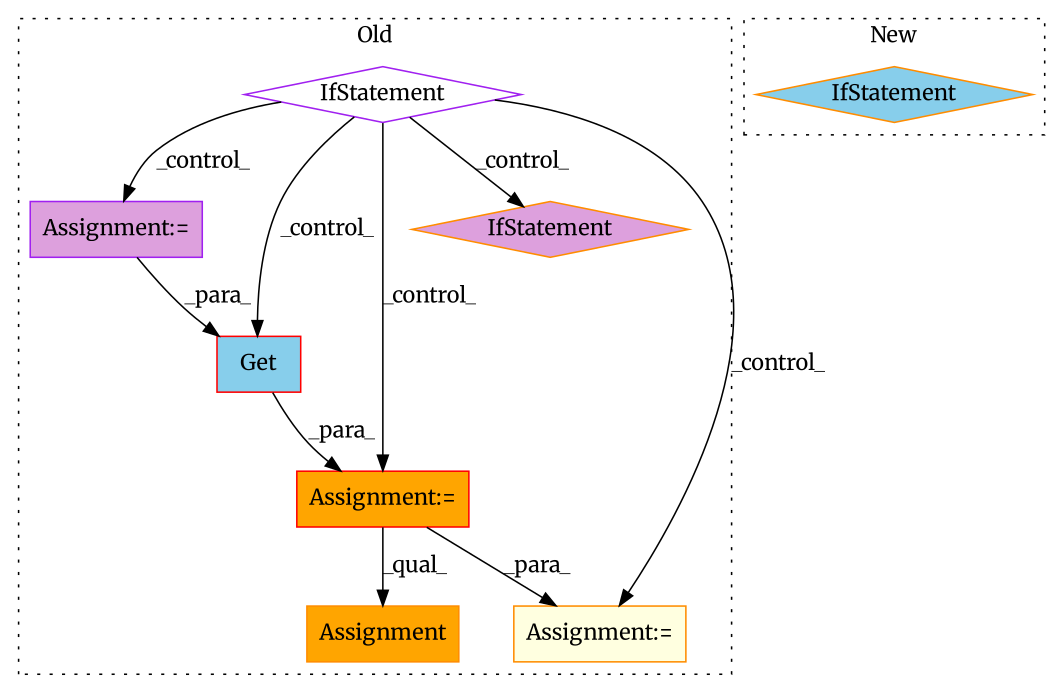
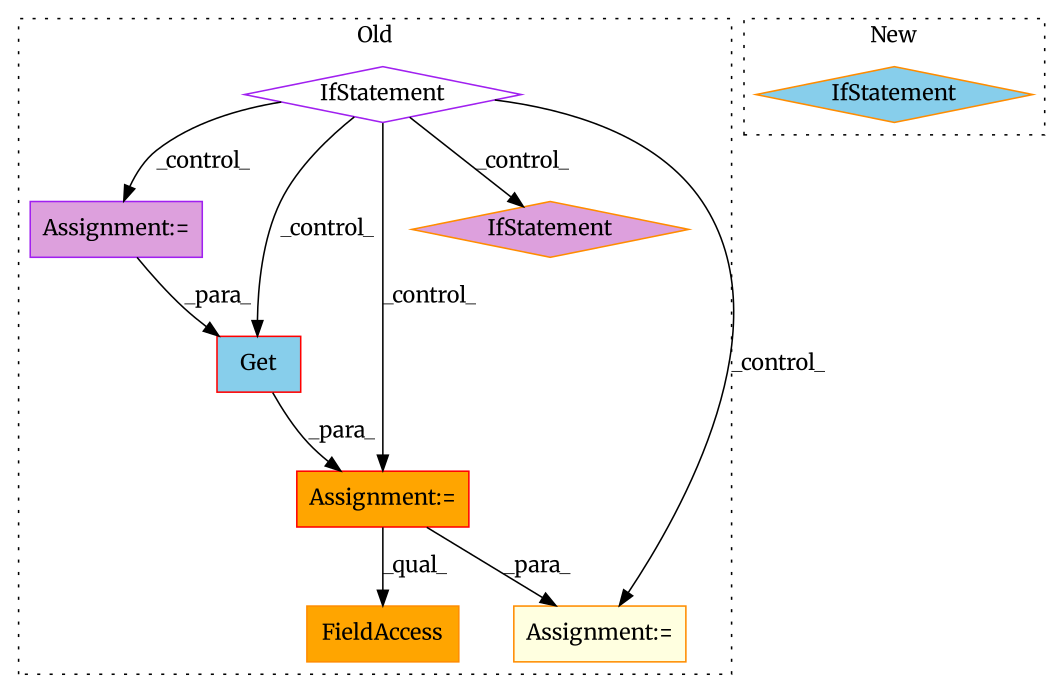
node "Assignment": label "Assignment" -> "FieldAccess"
